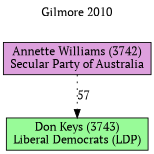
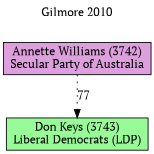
edge "Annette Williams (3742) Secular Party of Australia" -> "Don Keys (3743) Liberal Democrats (LDP)": label "57" -> "77"
